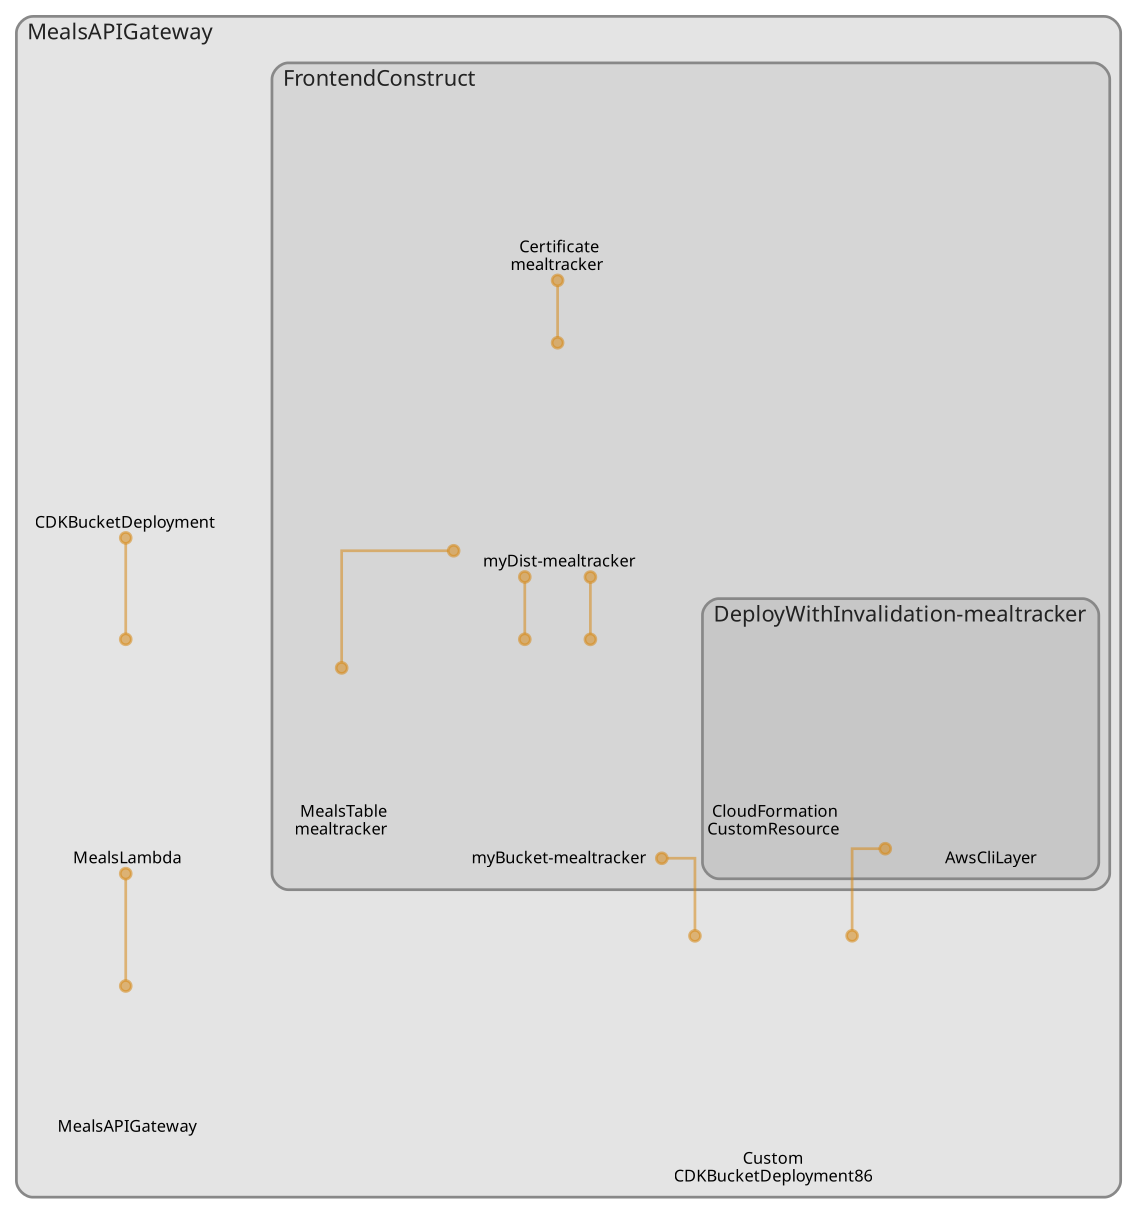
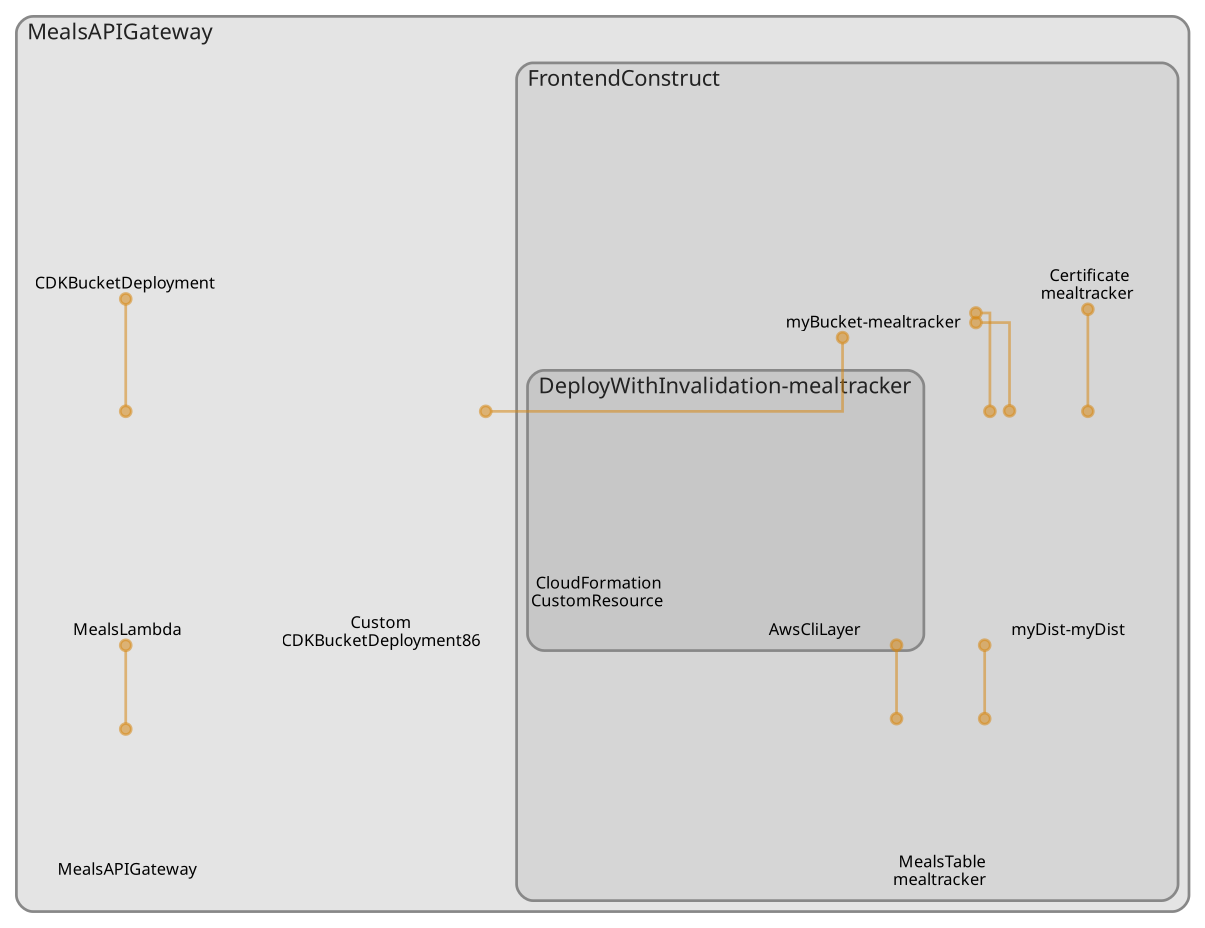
node "myDist-mealtracker": label "myDist-mealtracker" -> "myDist-myDist"
edge "AwsCliLayer" -- "Custom CDKBucketDeployment86": now "AwsCliLayer" -- "MealsTable mealtracker"
